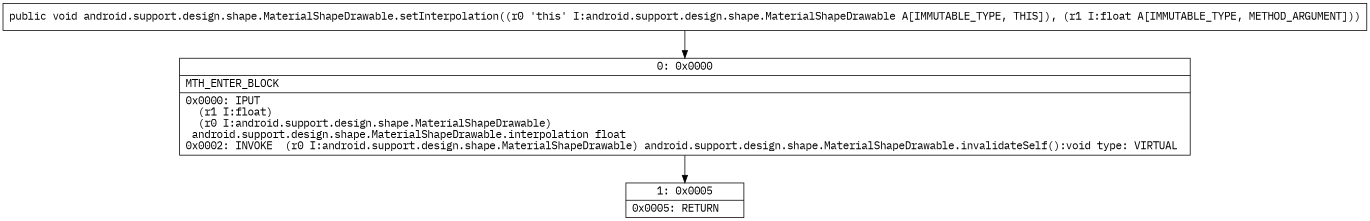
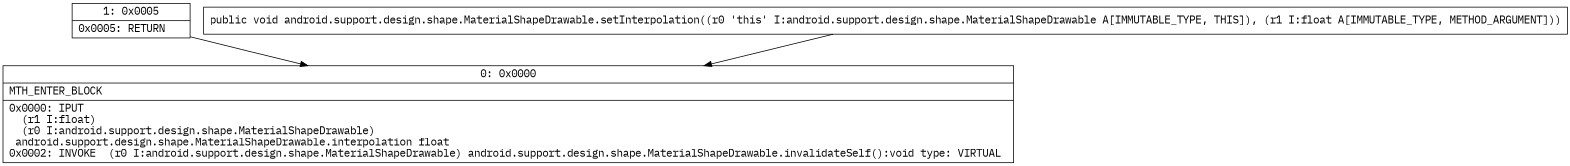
edge "0: 0x0000" -> "1: 0x0005": reversed
